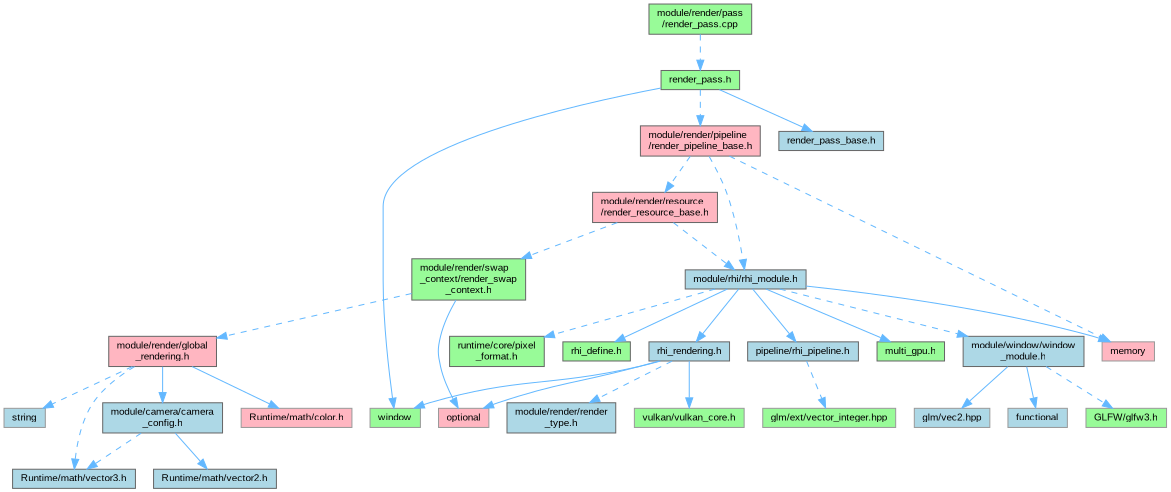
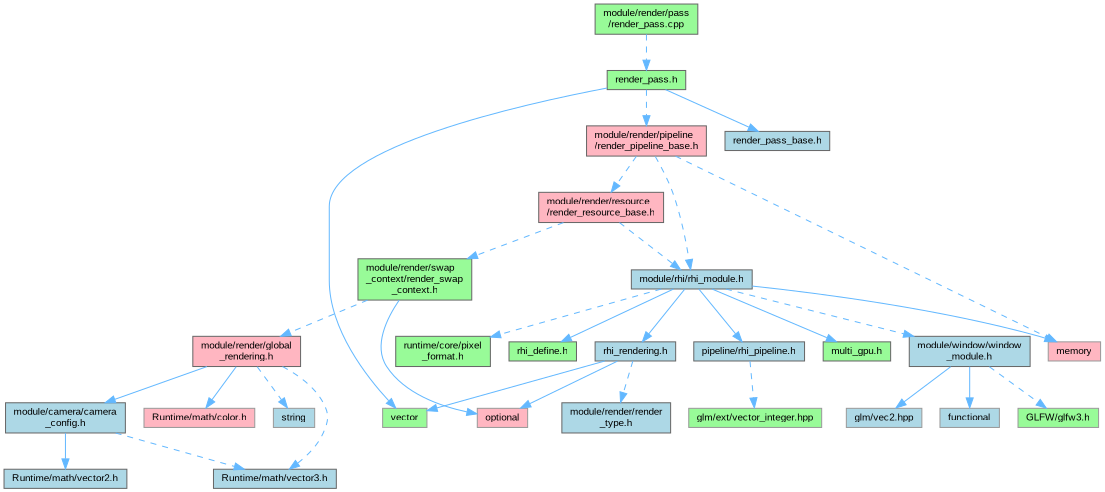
node "window": label "window" -> "vector"
node "vulkan/vulkan_core.h": removed
